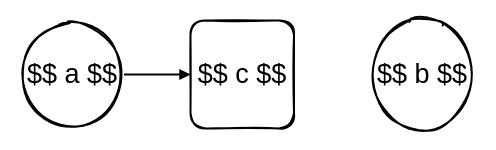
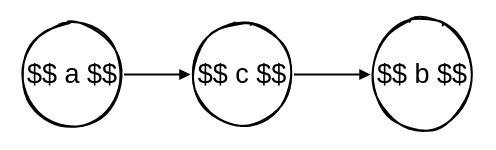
node "$$ c $$": shape rounded rectangle -> ellipse
edge "$$ c $$" -> "$$ b $$": added
